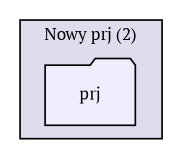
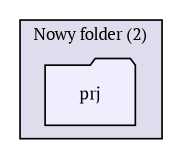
cluster "Nowy prj (2)": label "Nowy prj (2)" -> "Nowy folder (2)"
